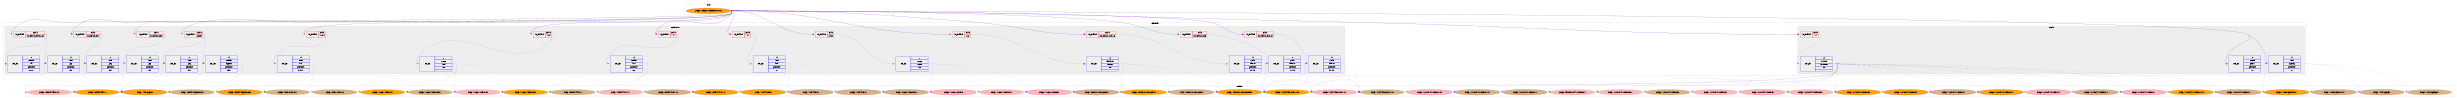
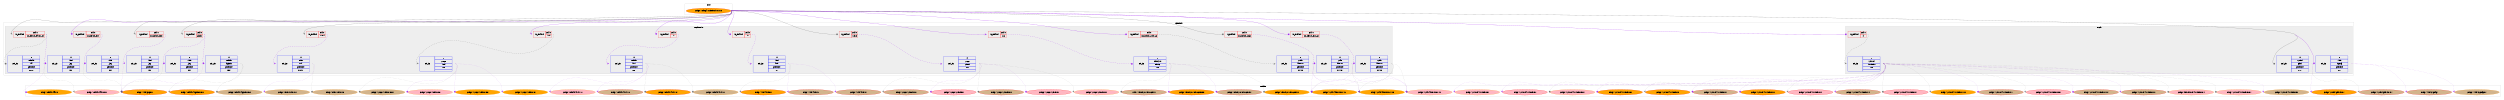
node "portage://sys-apps/systemd-242-r6": added
node "portage://sys-libs/libieee1284-0.2.11-r6": fillcolor tan -> orange
